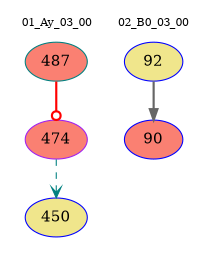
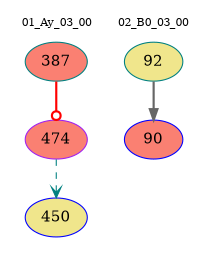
node "487": label "487" -> "387"
node "92": color blue -> teal
